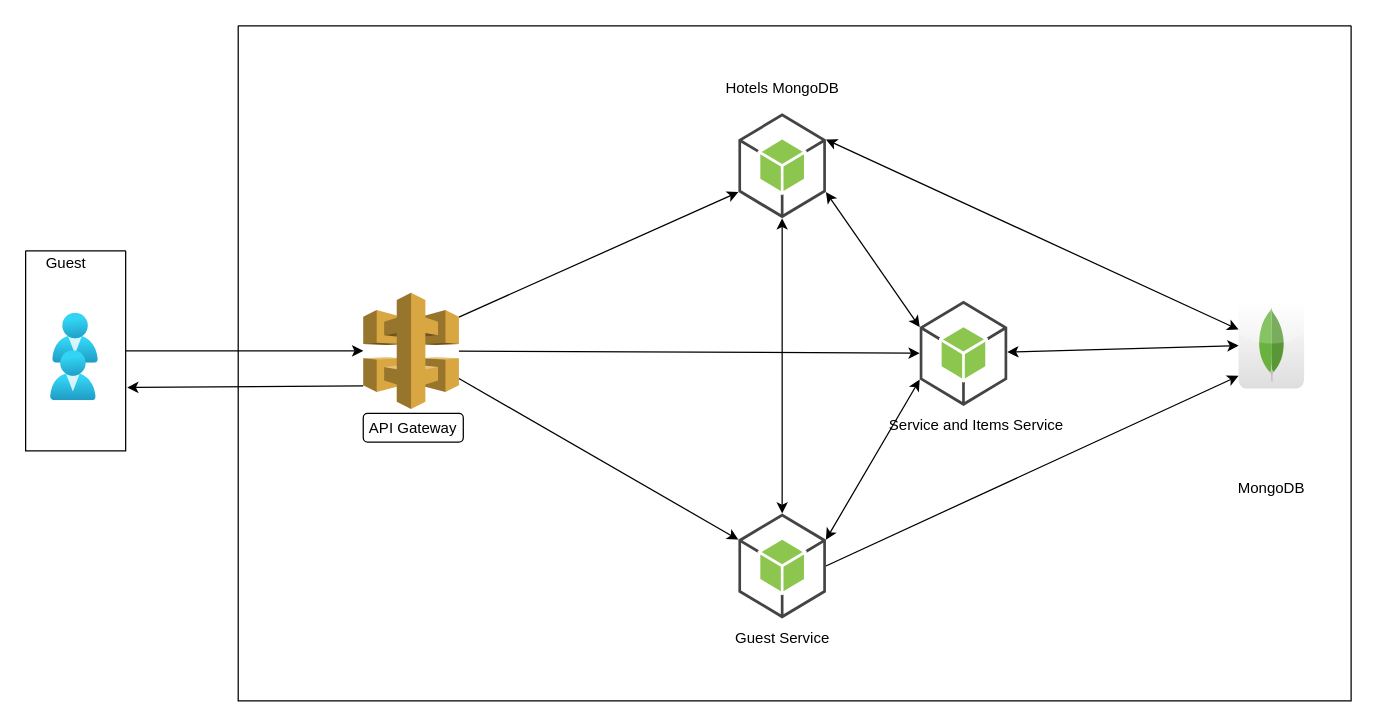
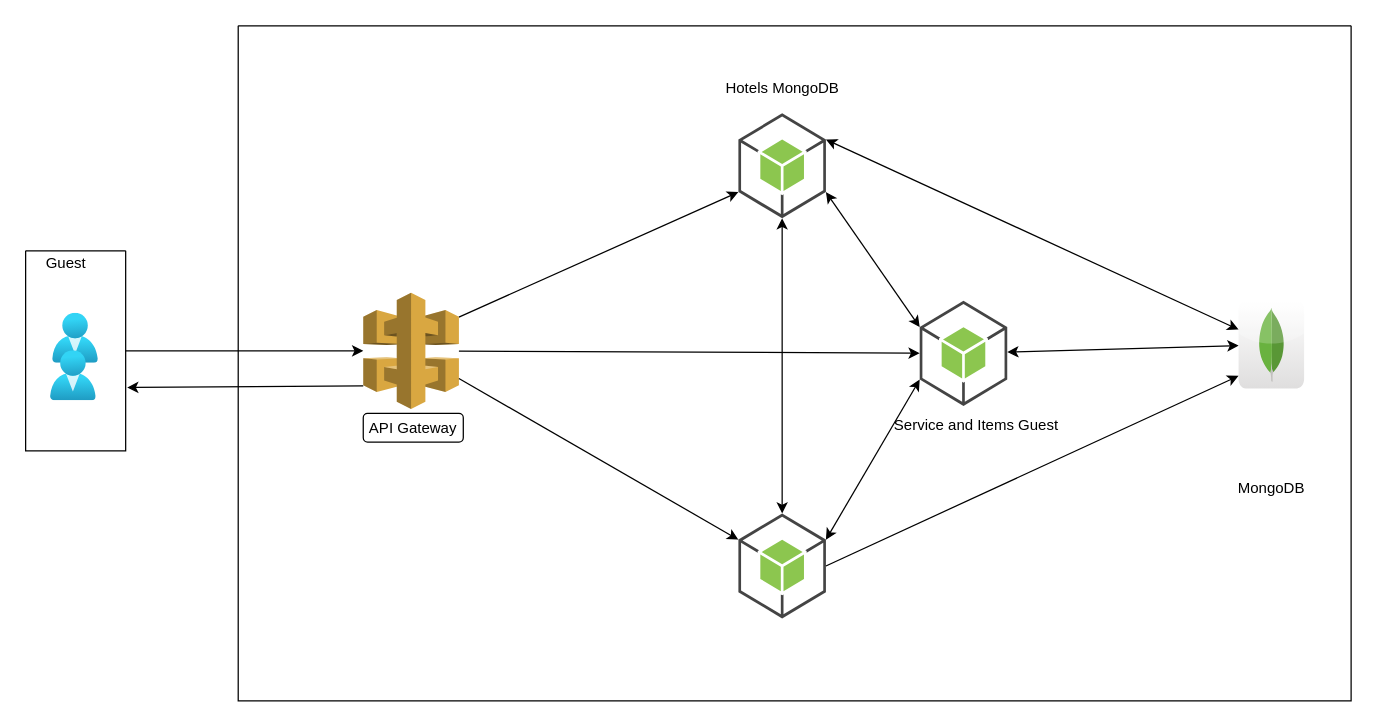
node "Service and Items Service": label "Service and Items Service" -> "Service and Items Guest"
node "Guest Service": removed
